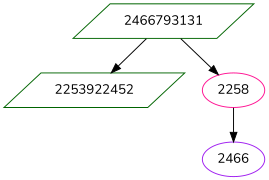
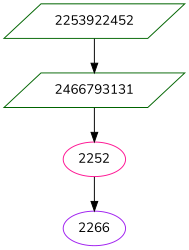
edge "2466793131" -> "2253922452": reversed
node "2258": label "2258" -> "2252"
node "2466": label "2466" -> "2266"
